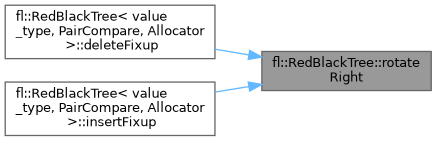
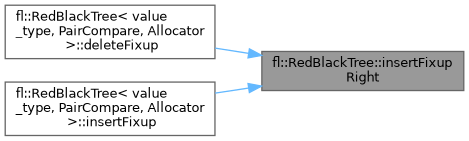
node "fl::RedBlackTree::rotate Right": label "fl::RedBlackTree::rotate Right" -> "fl::RedBlackTree::insertFixup Right"
